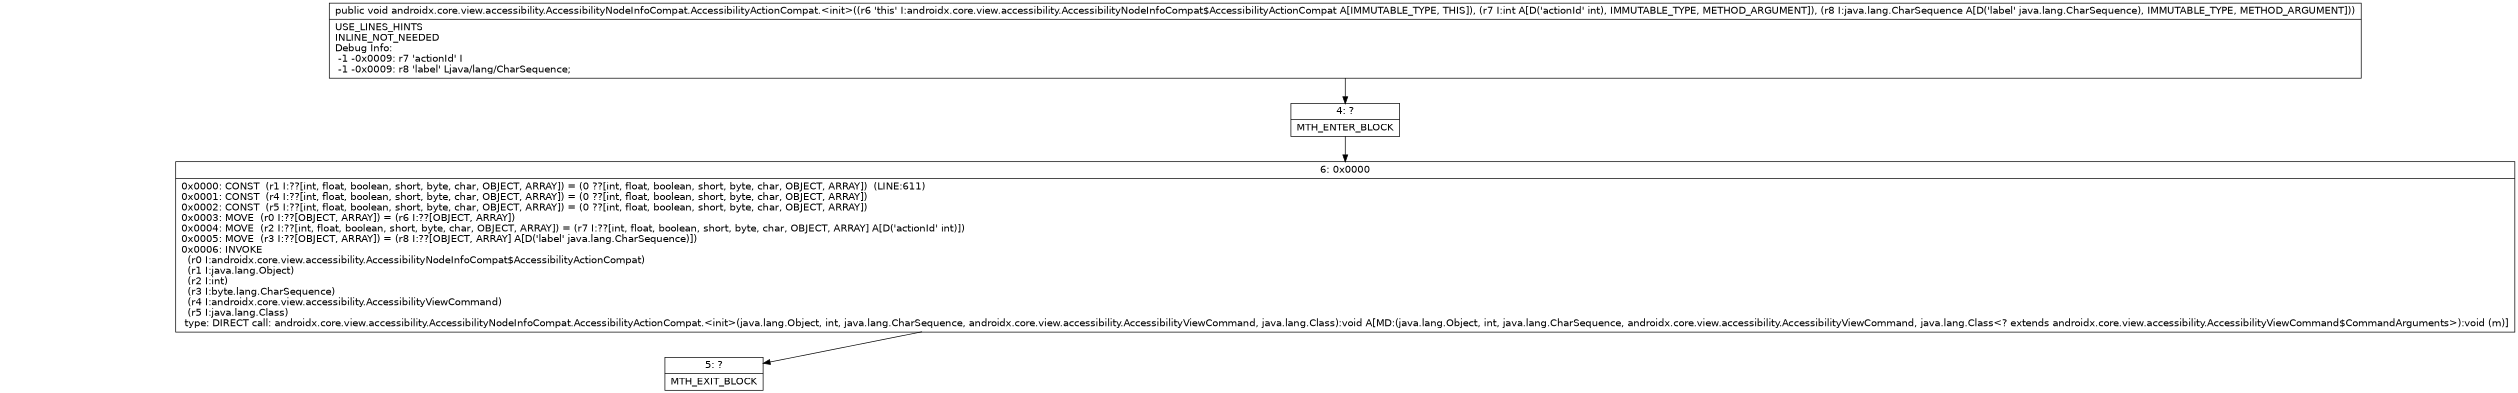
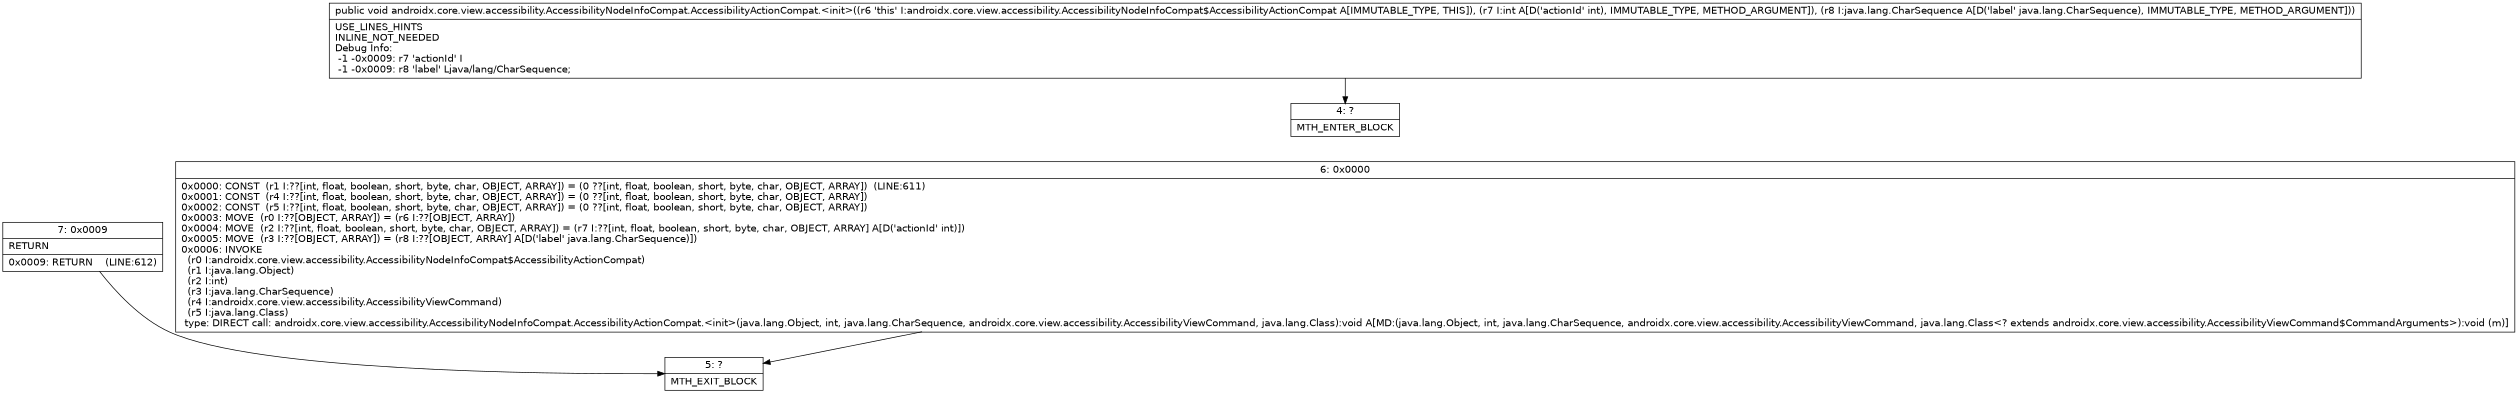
edge "4: ?" -> "6: 0x0000": removed
node "7: 0x0009": added
node "6: 0x0000": text "(r3 I:byte.lang.CharSequence)" -> "(r3 I:java.lang.CharSequence)"
